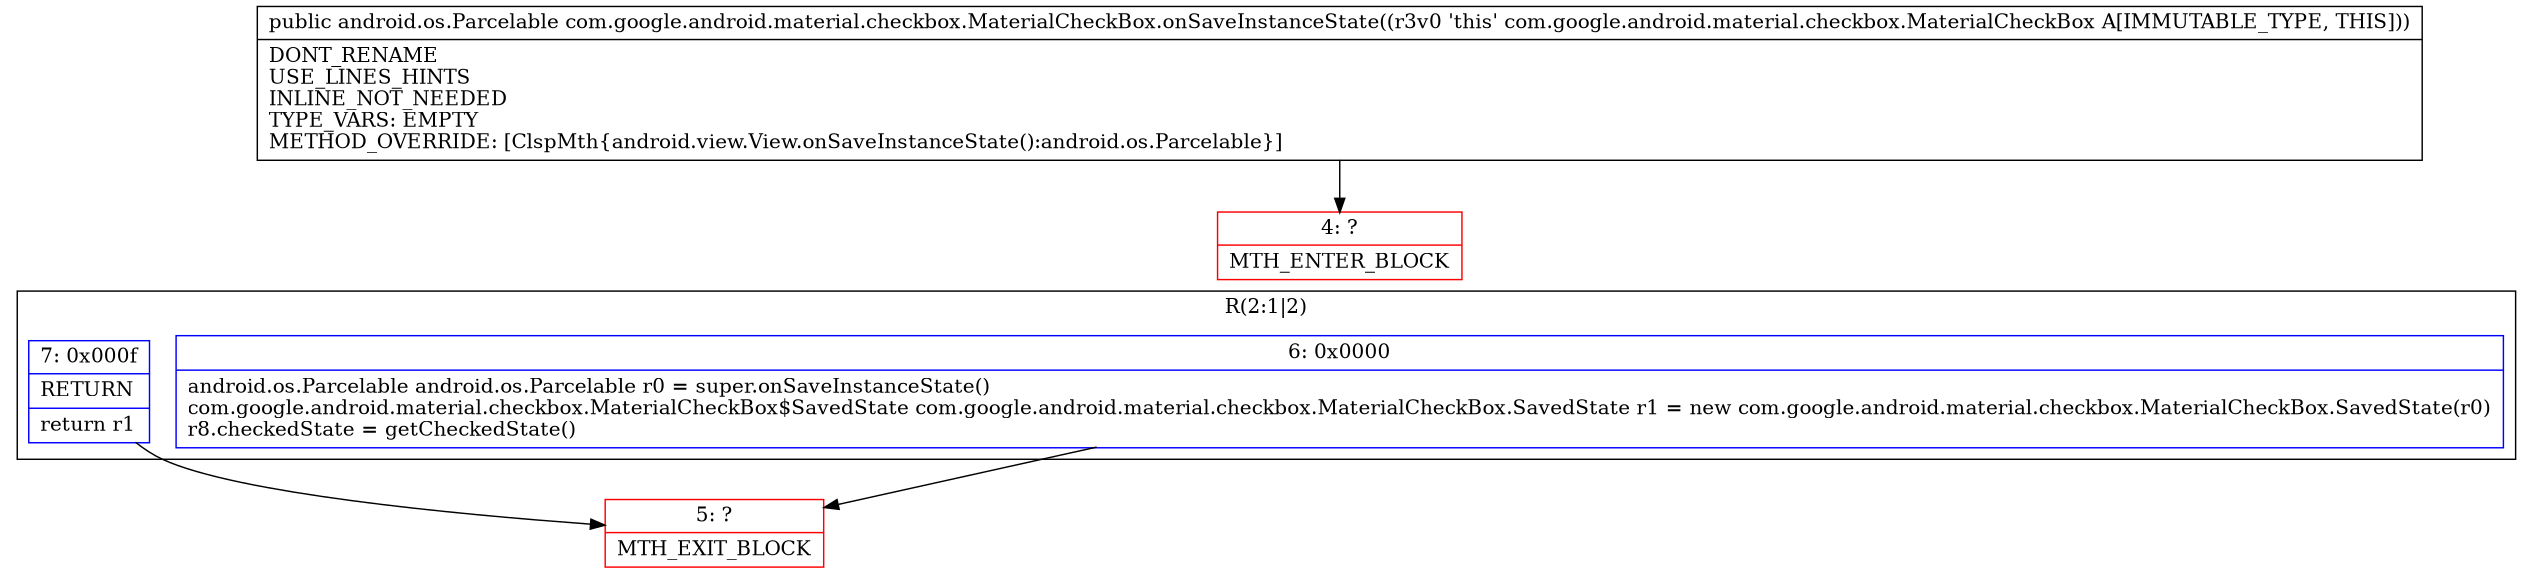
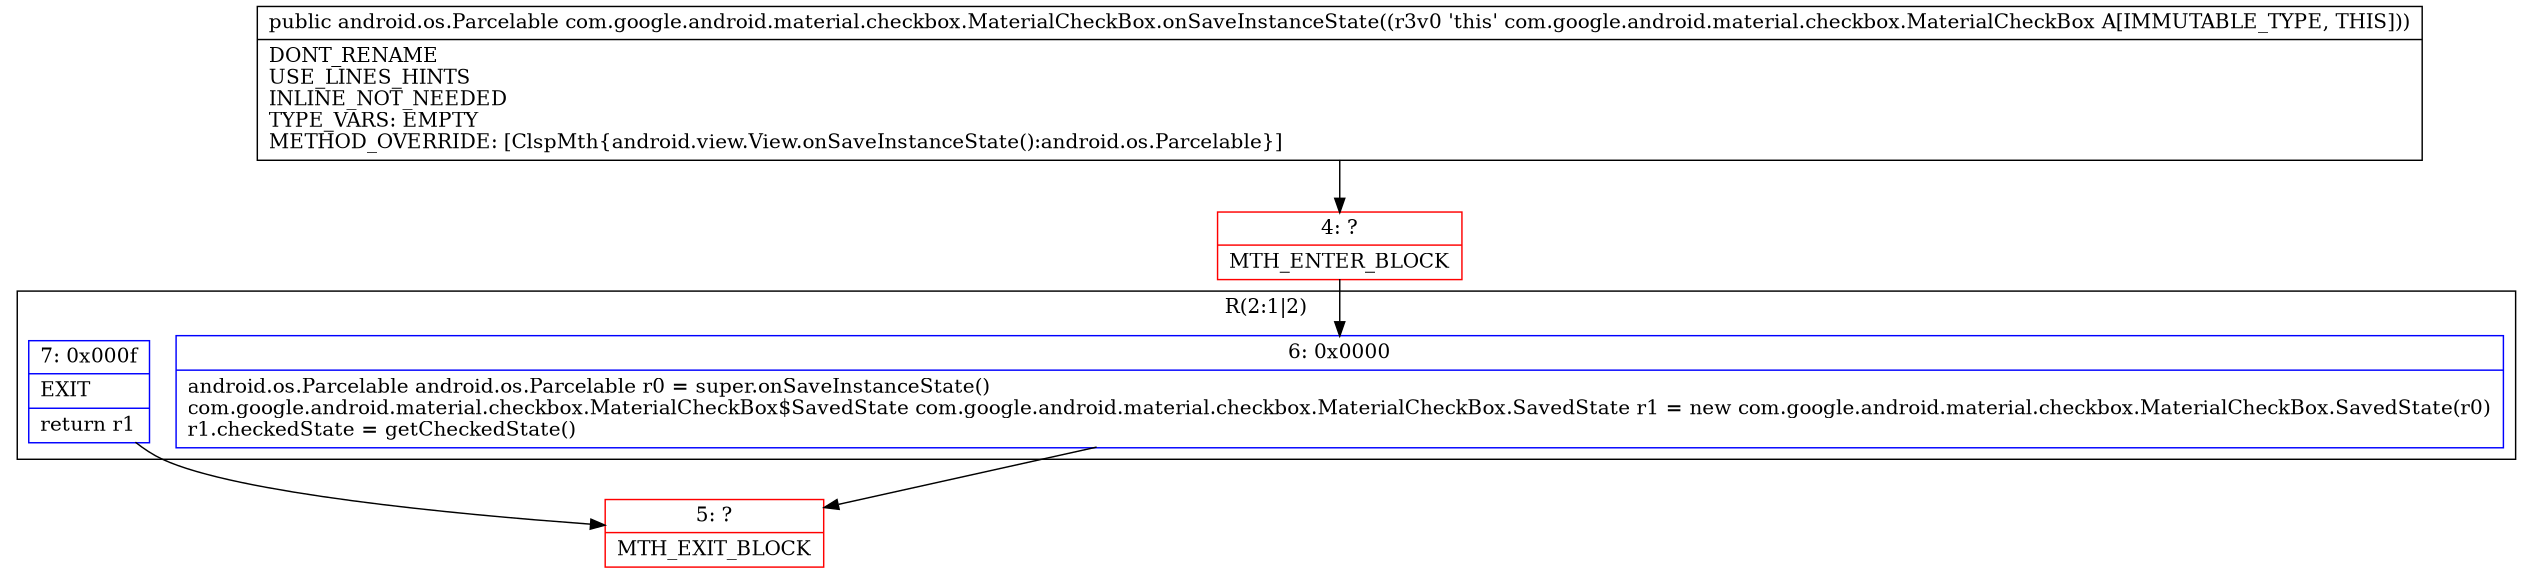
edge "4: ?" -> "6: 0x0000": added
node "7: 0x000f": text "RETURN" -> "EXIT"
node "6: 0x0000": text "r8.checkedState = getCheckedState()" -> "r1.checkedState = getCheckedState()"
